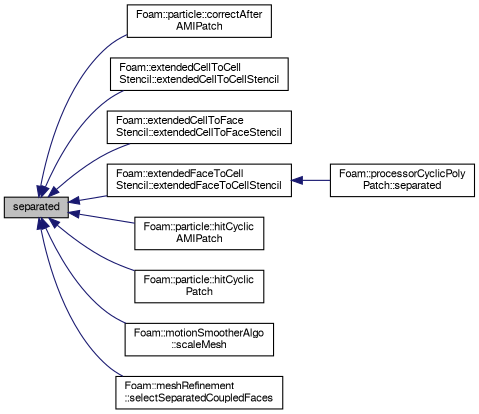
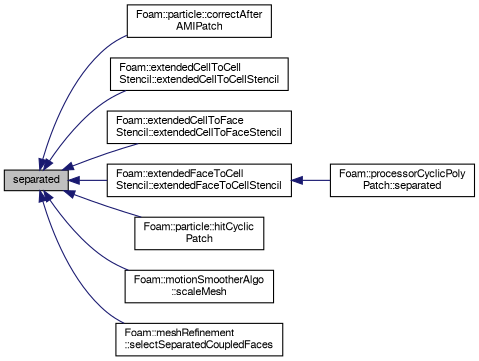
node "Foam::particle::hitCyclic AMIPatch": removed
